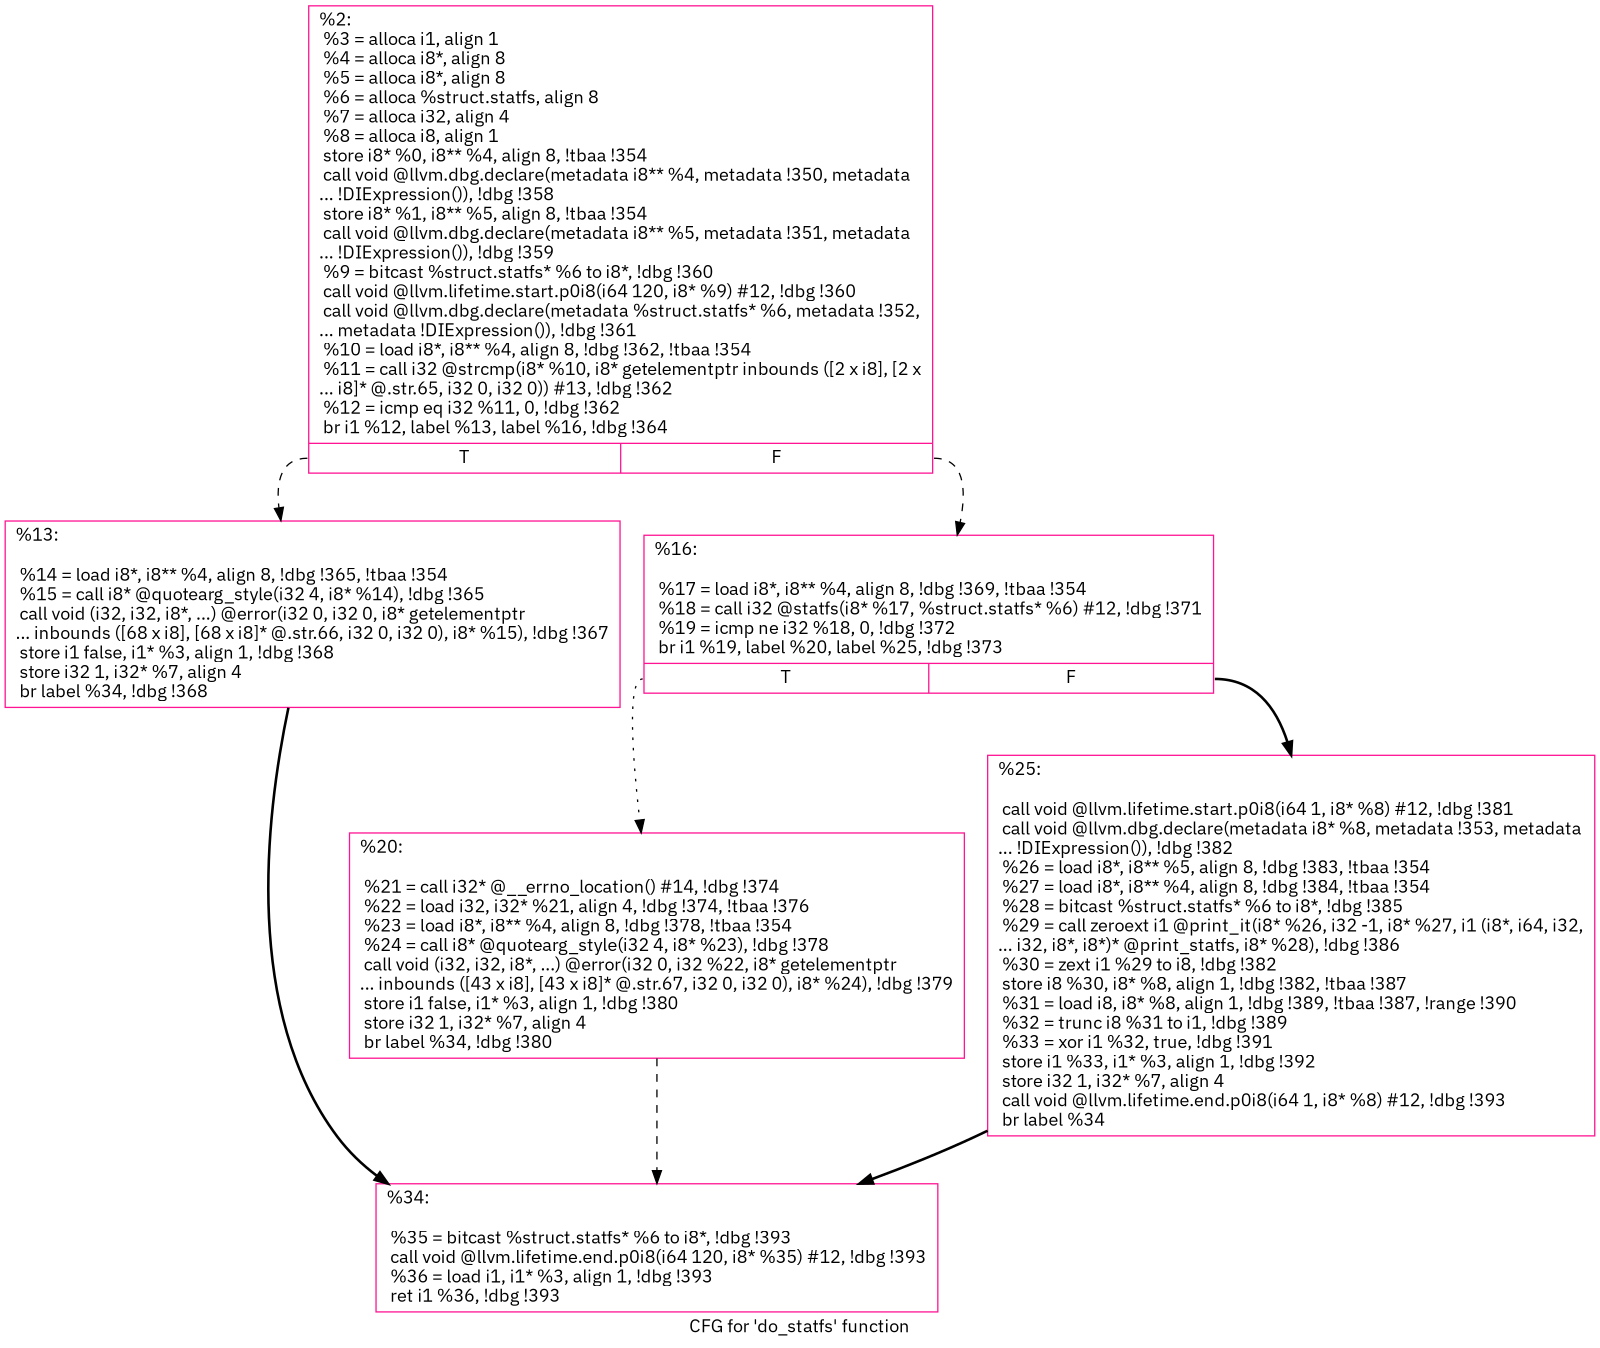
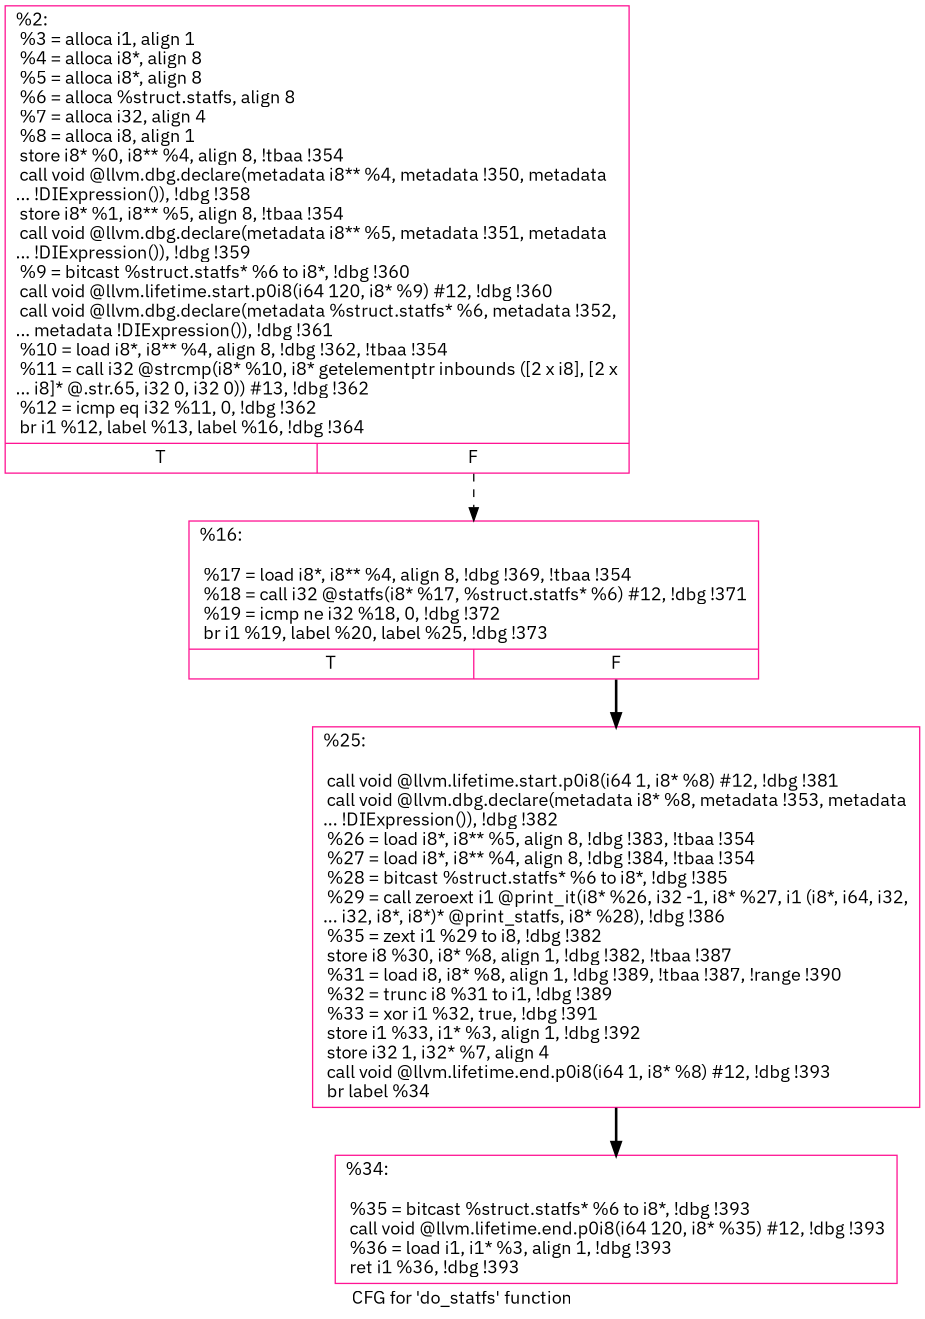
node "%13:": removed
node "%20:": removed
node "%25:": text "%30 = zext i1 %29 to i8, !dbg !382" -> "%35 = zext i1 %29 to i8, !dbg !382"
